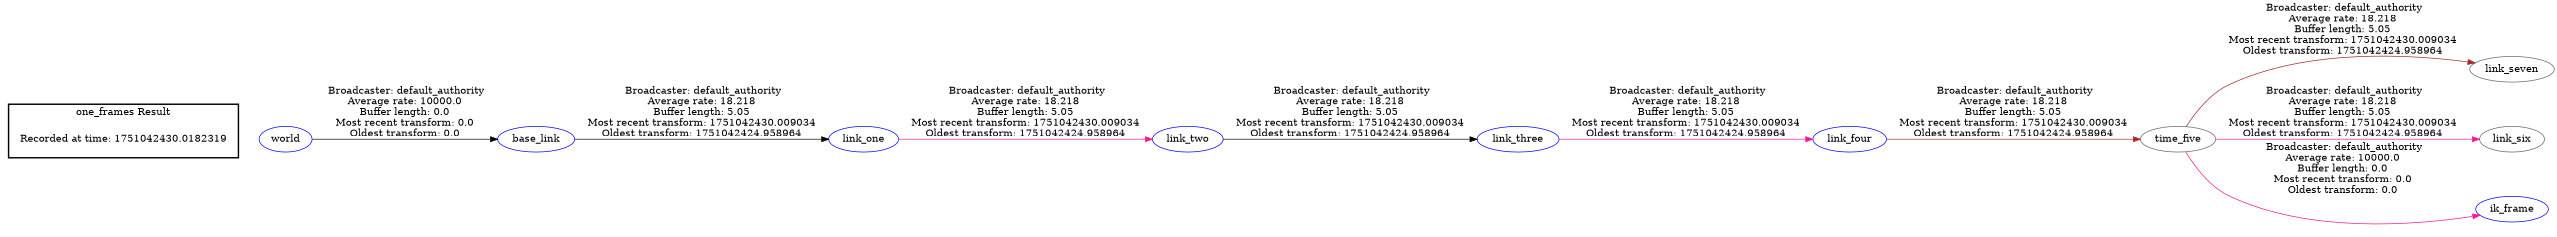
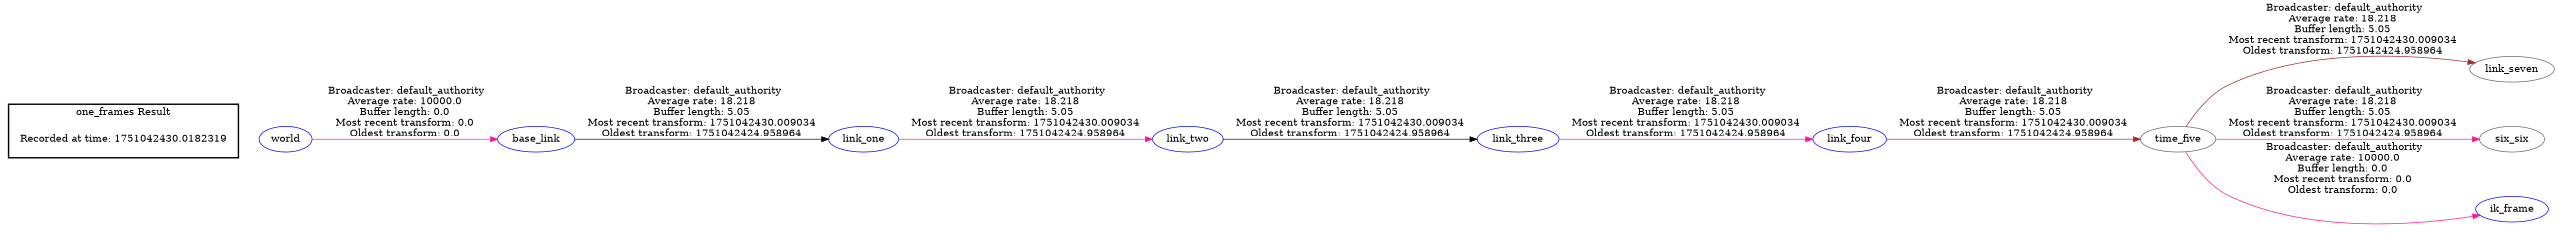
edge "world" -> "base_link": color black -> deeppink
node "link_six": label "link_six" -> "six_six"
